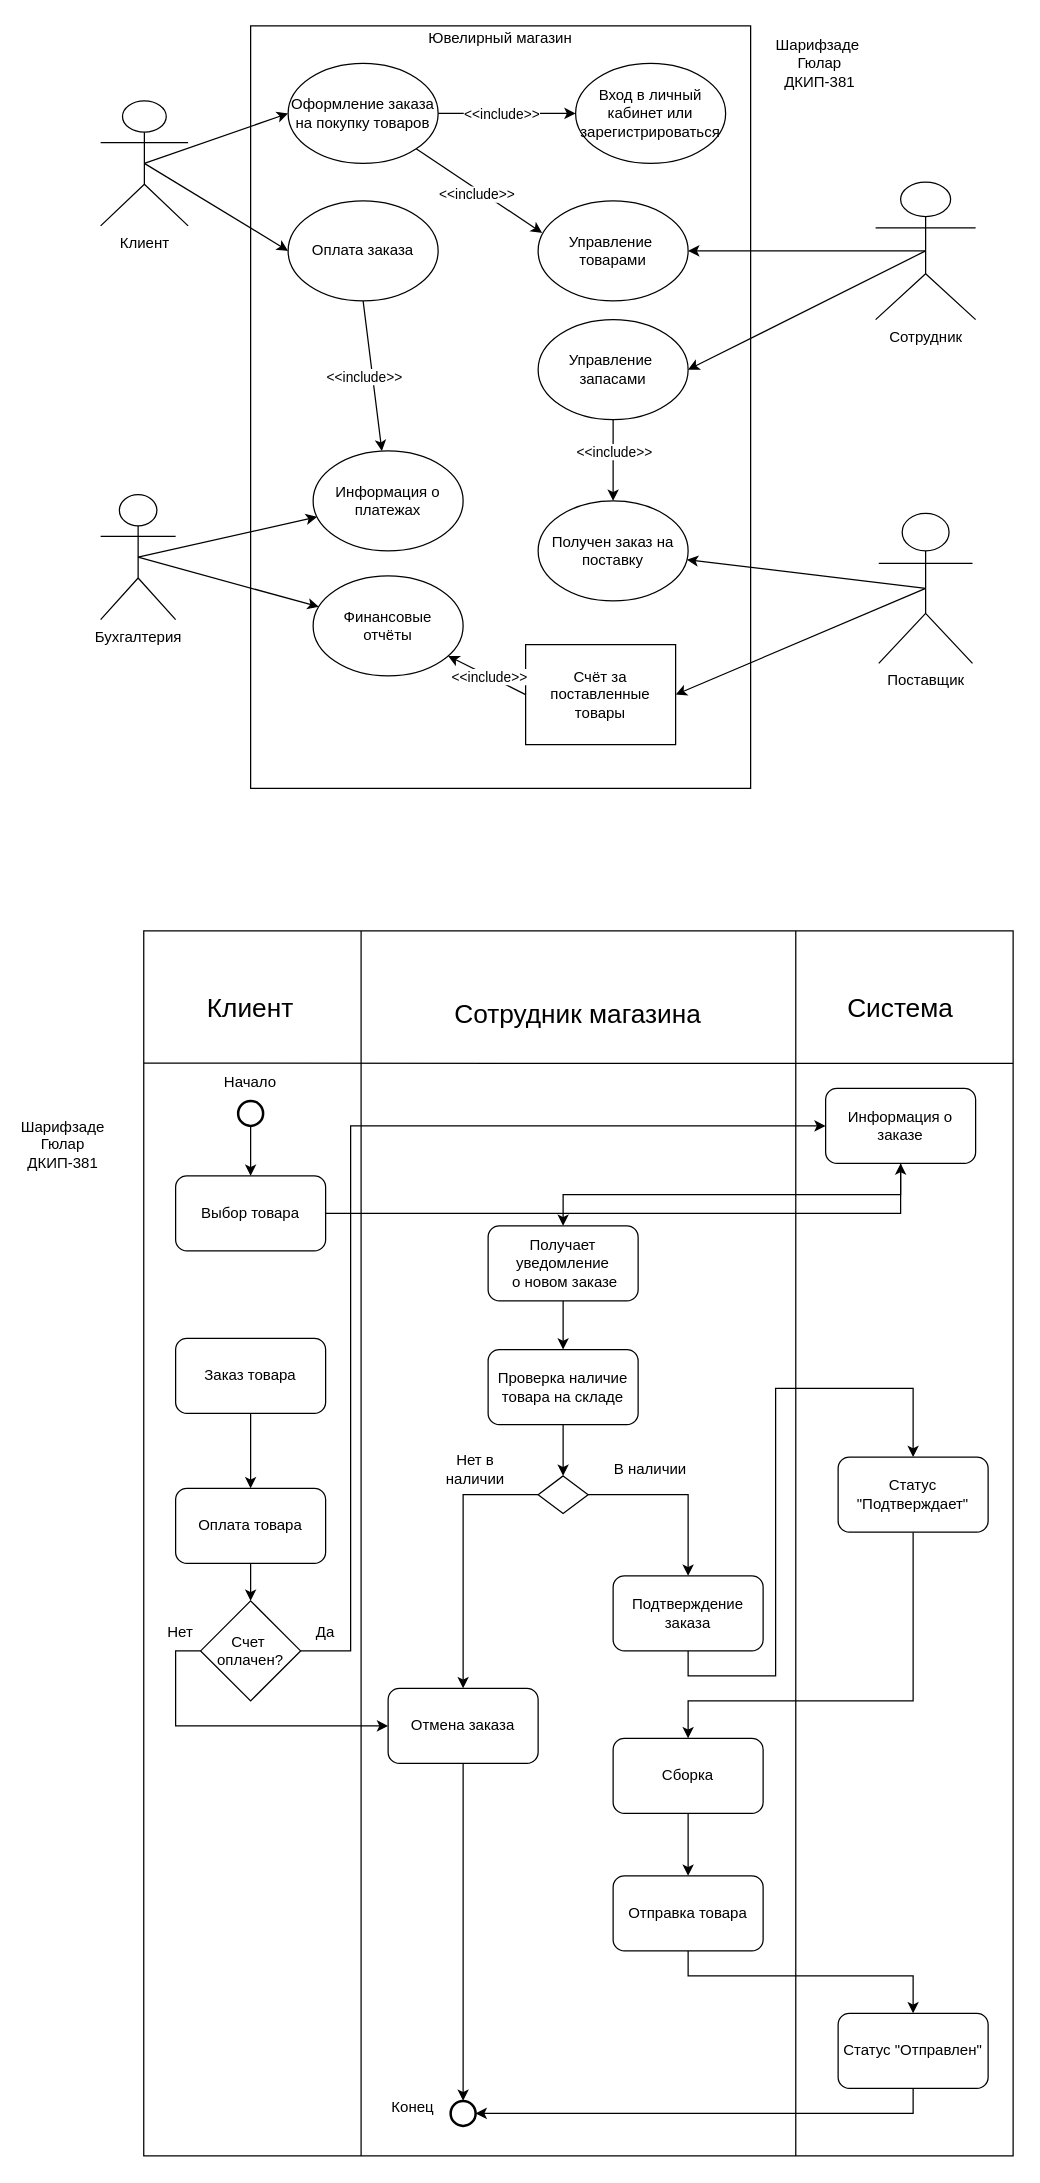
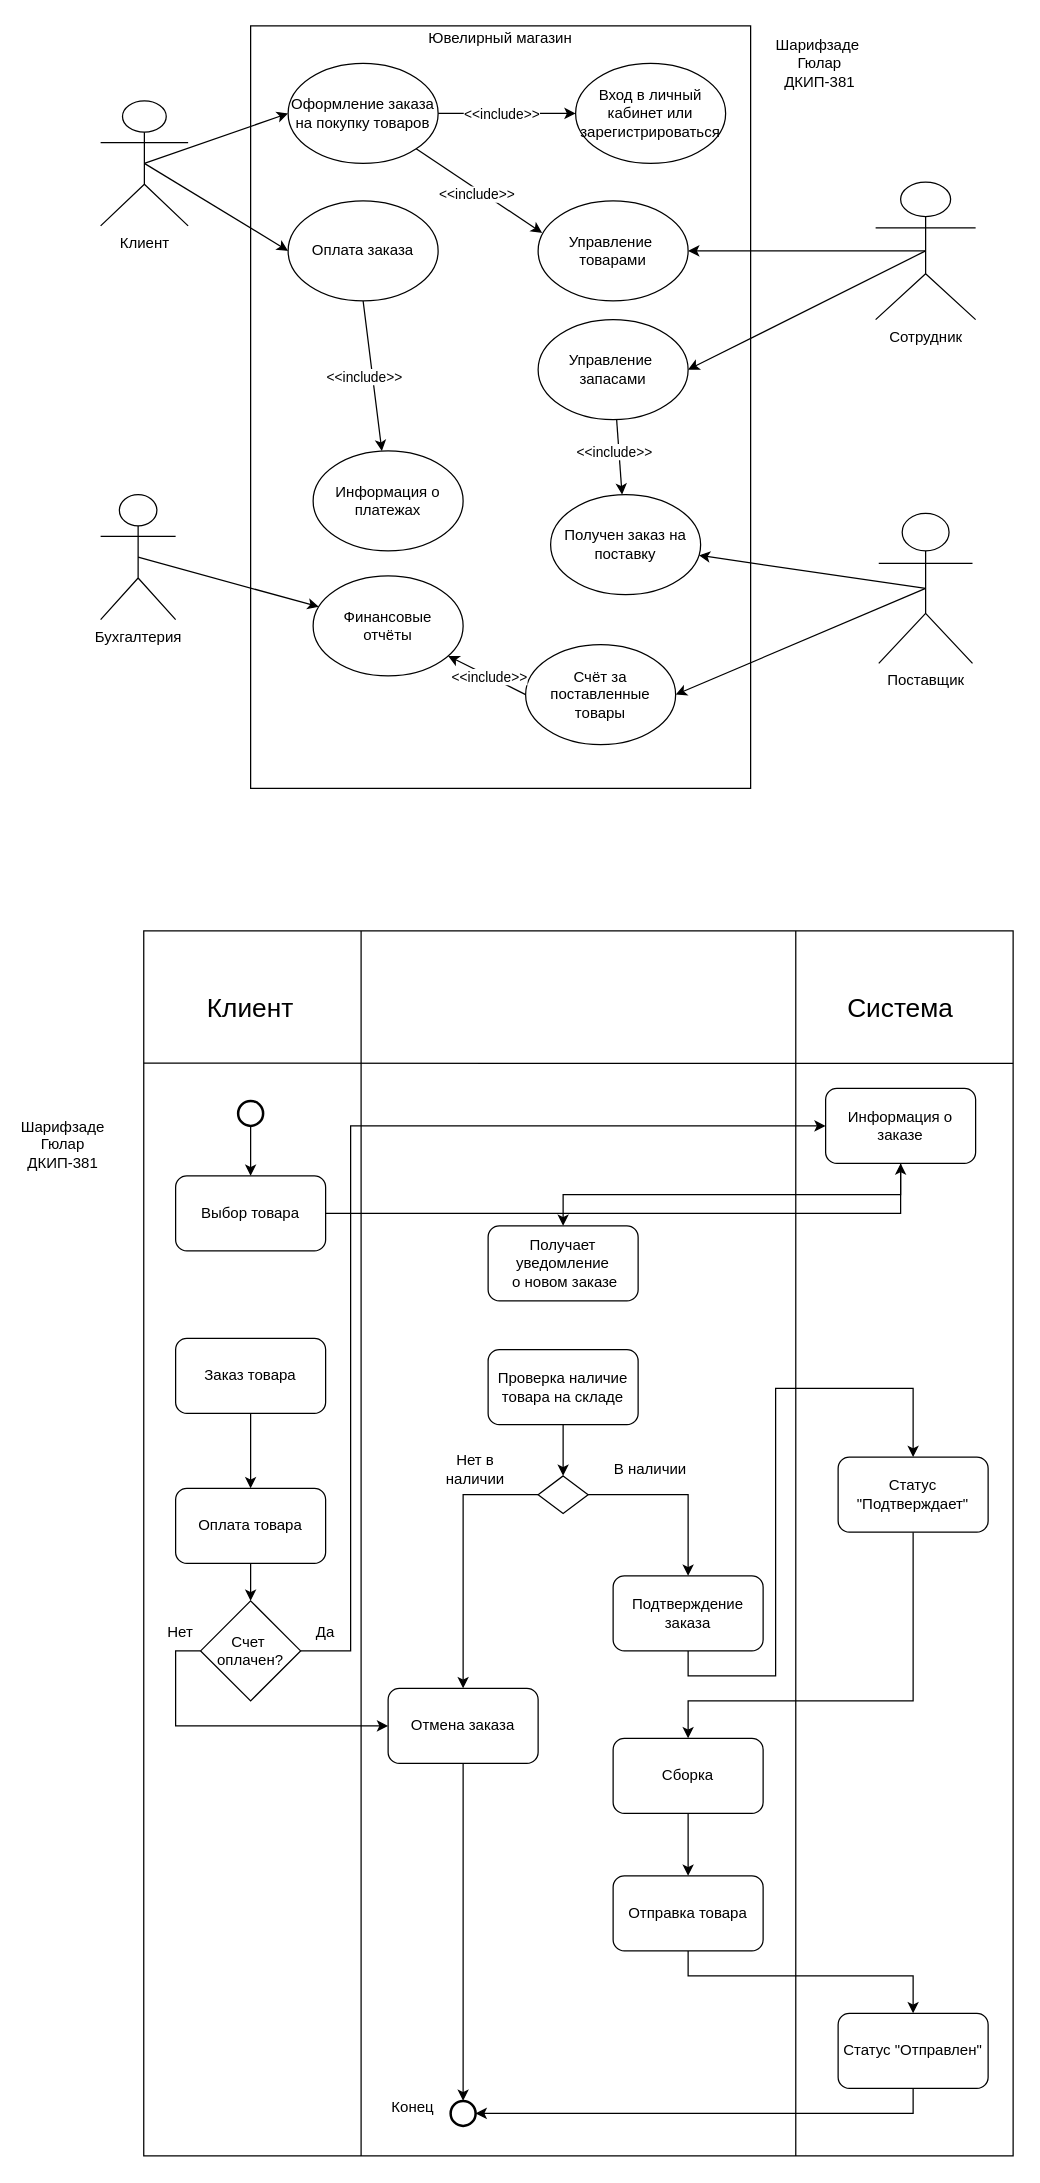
edge "Бухгалтерия" -> "Информация о платежах": removed
node "Получен заказ на поставку": moved (613, 551) -> (626, 544)
node "Счёт за поставленные товары": shape rectangle -> ellipse
node "Сотрудник магазина": removed
node "Начало": removed
edge "Получает уведомление о новом заказе" -> "Проверка наличие товара на складе": removed
